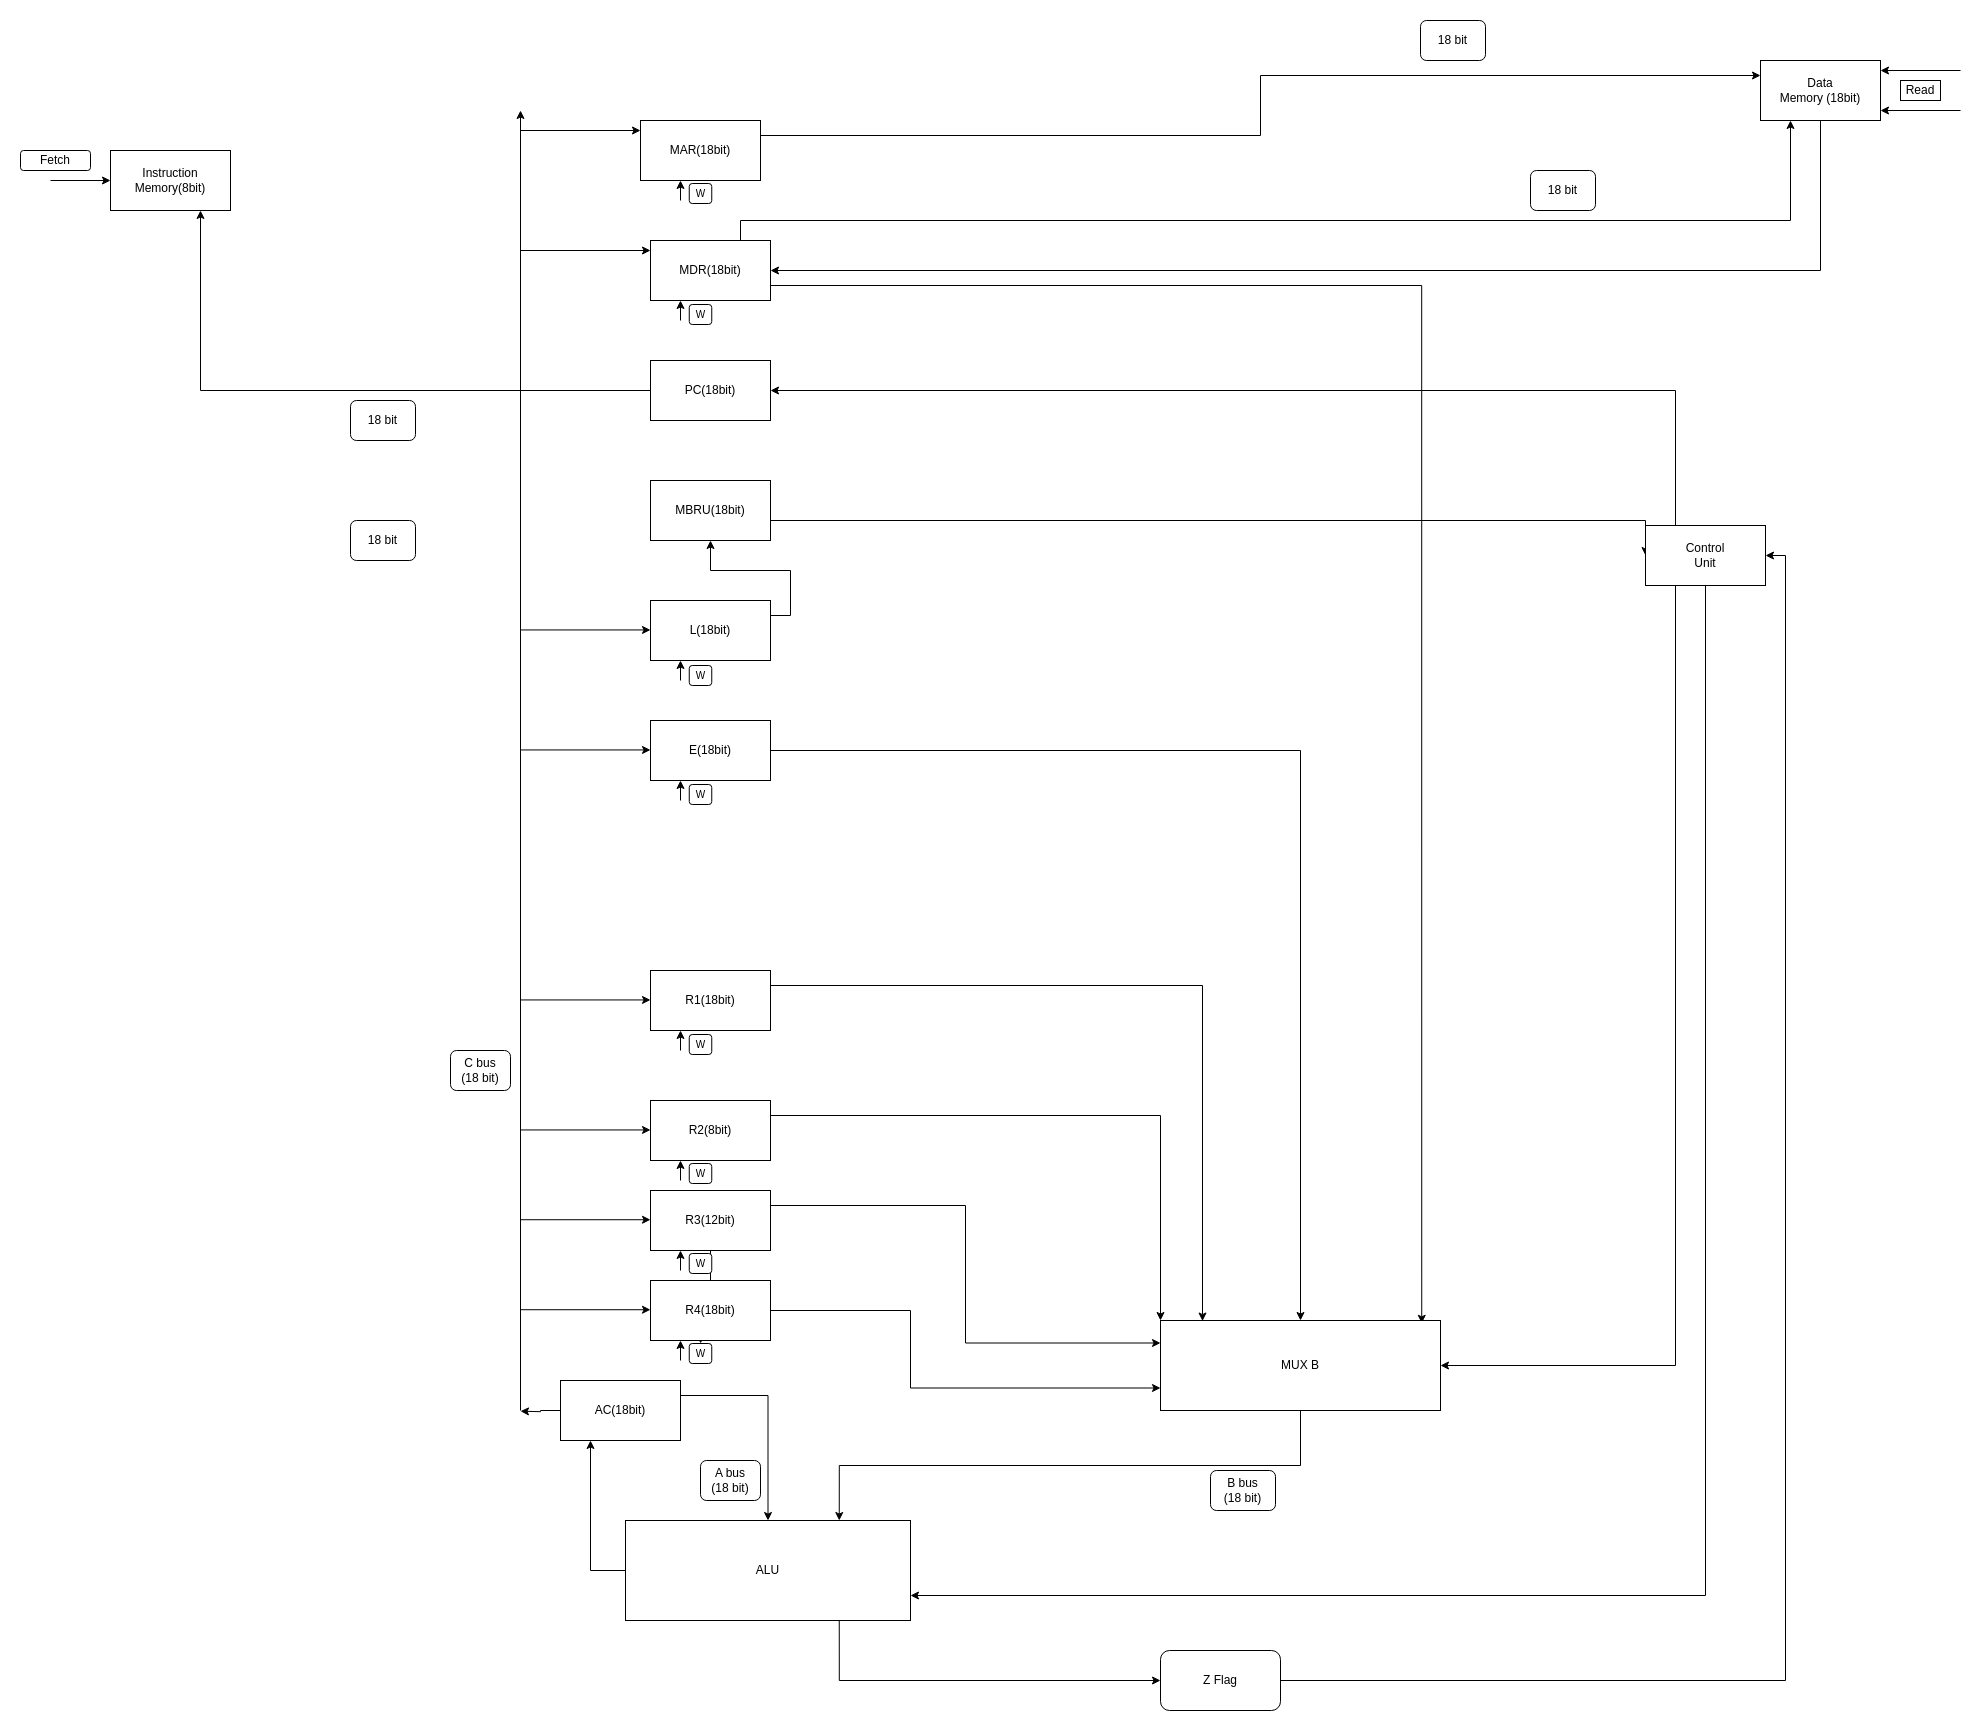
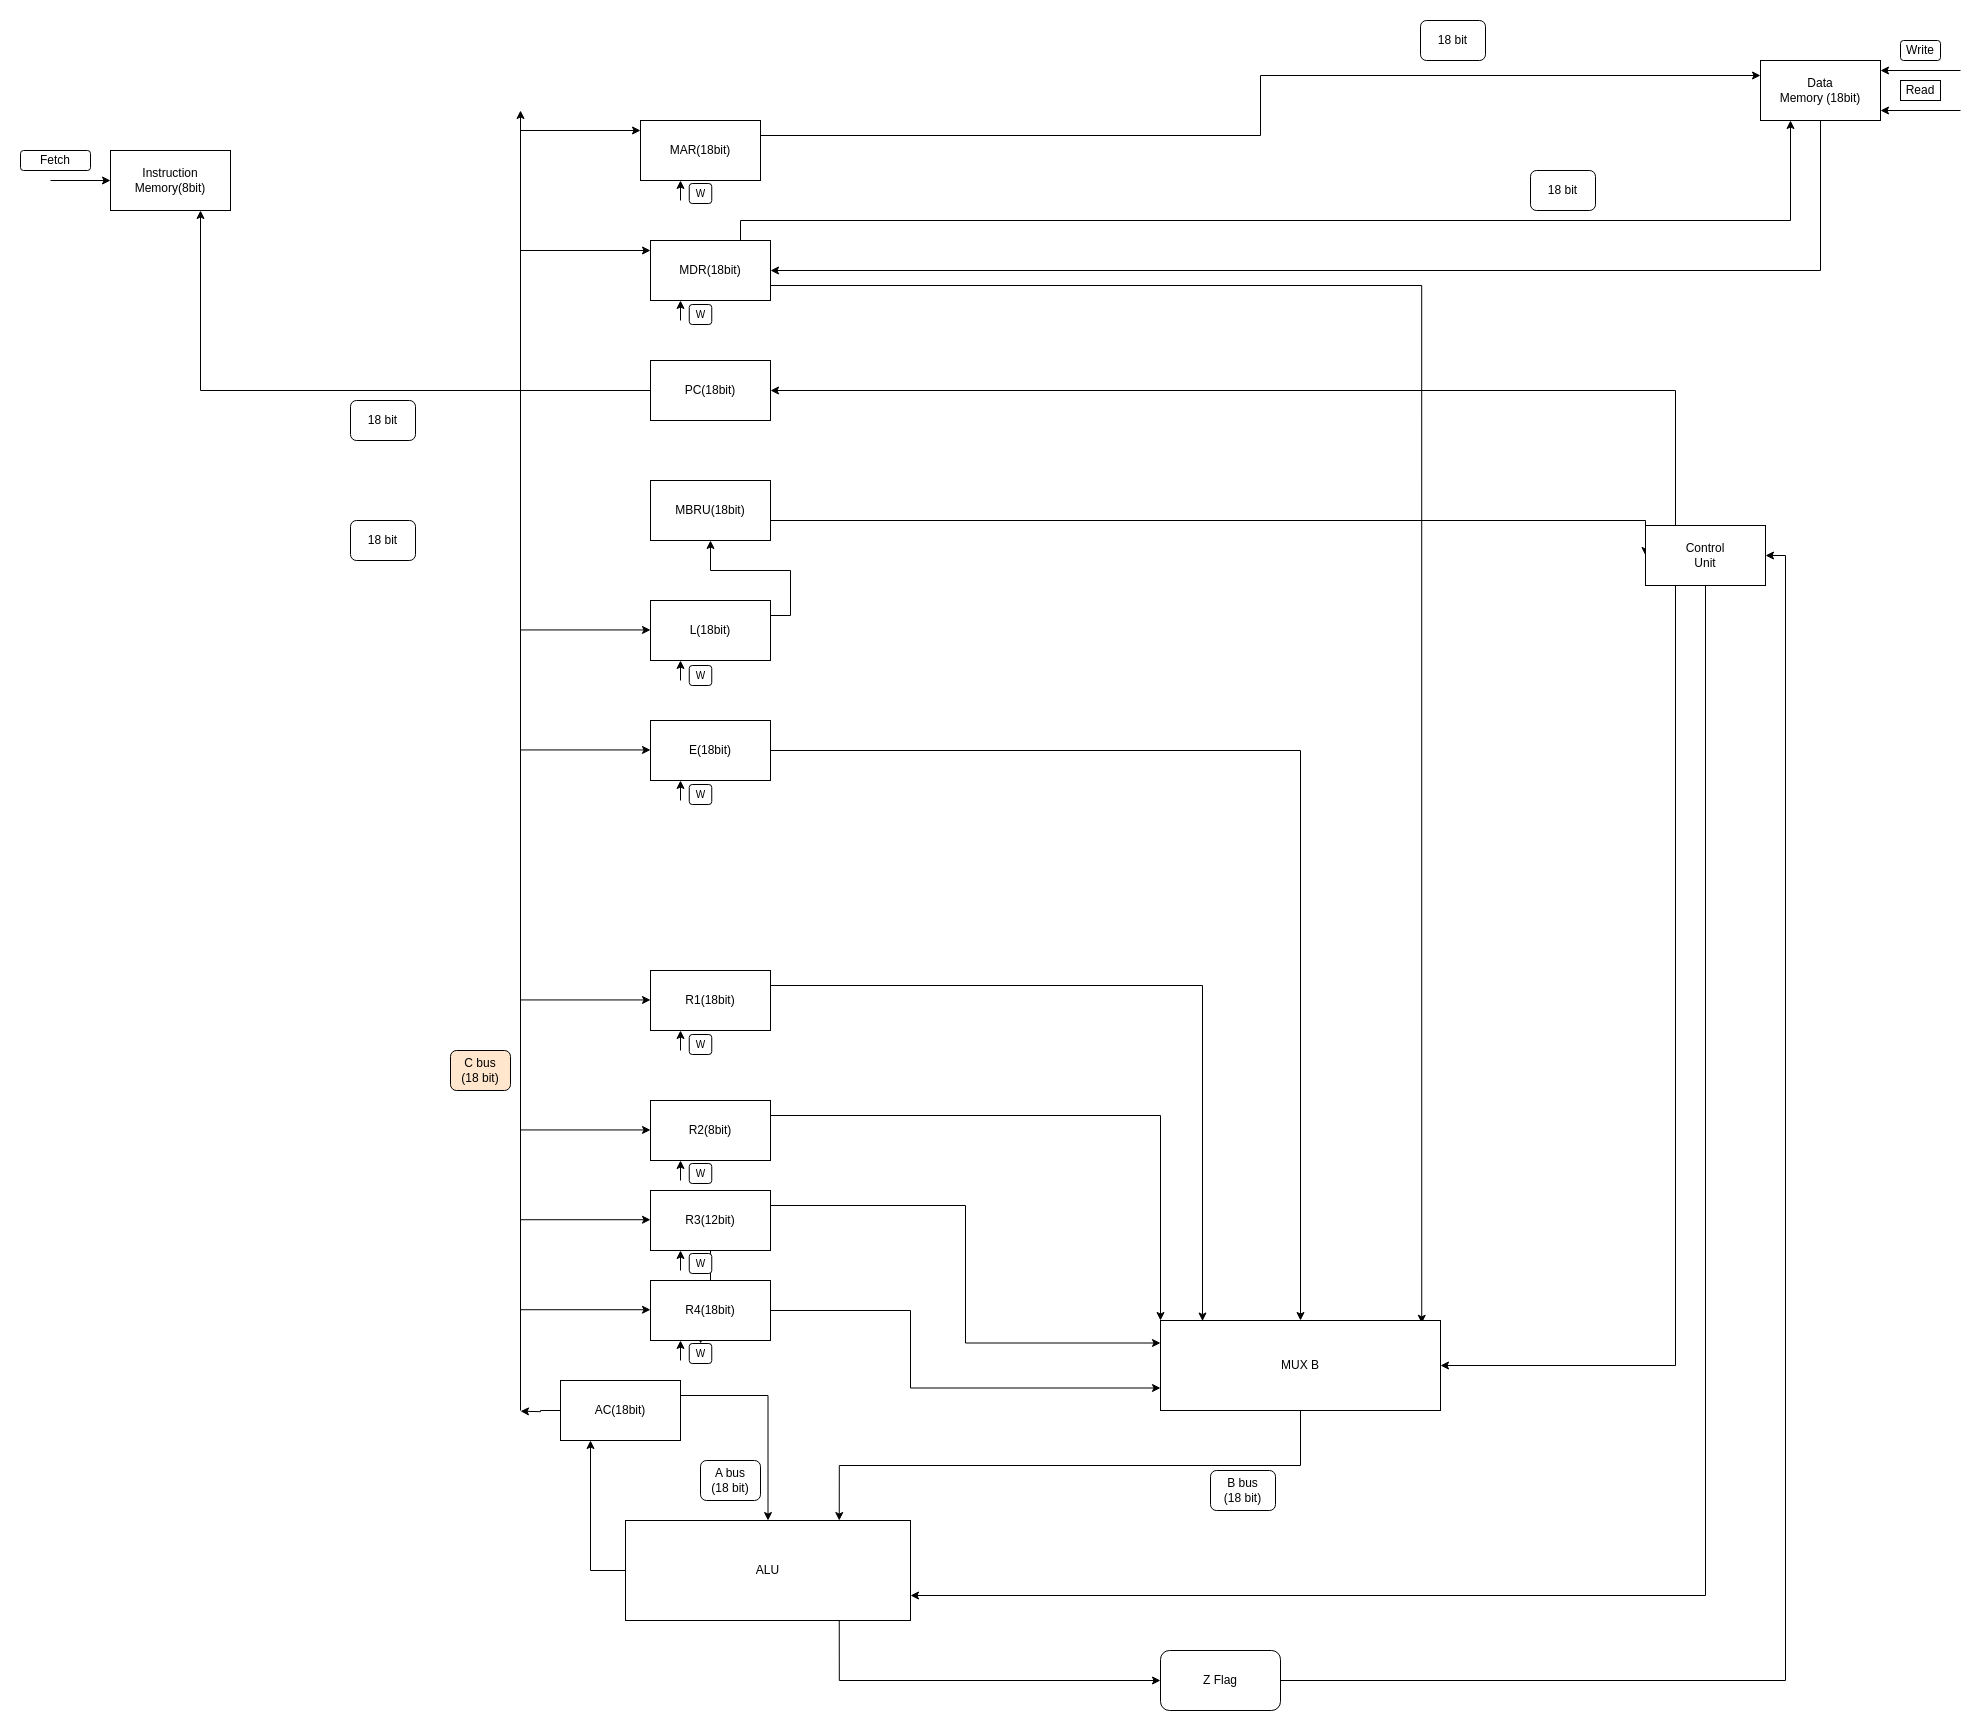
node "Write": added
node "C bus (18 bit)": fillcolor #ffffff -> #ffe6cc
